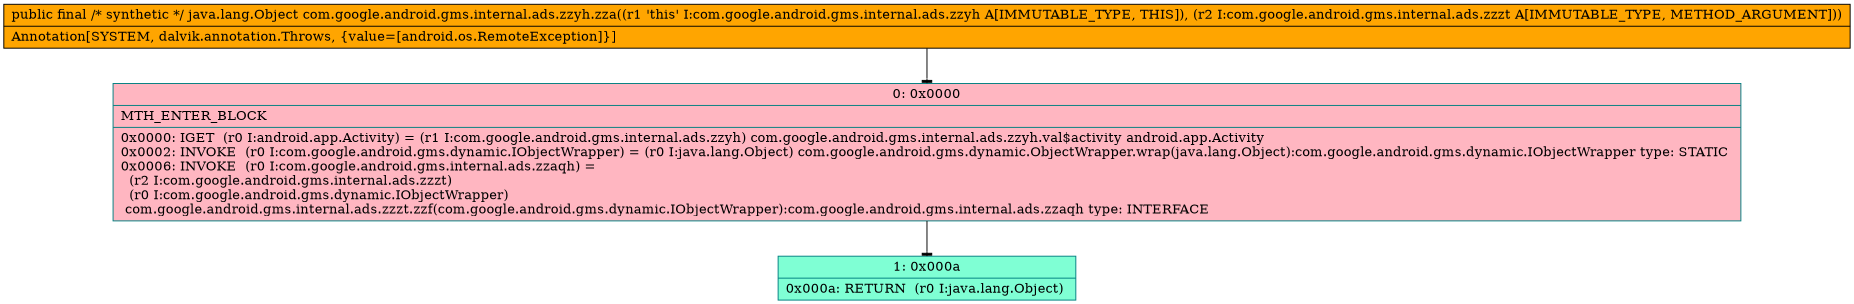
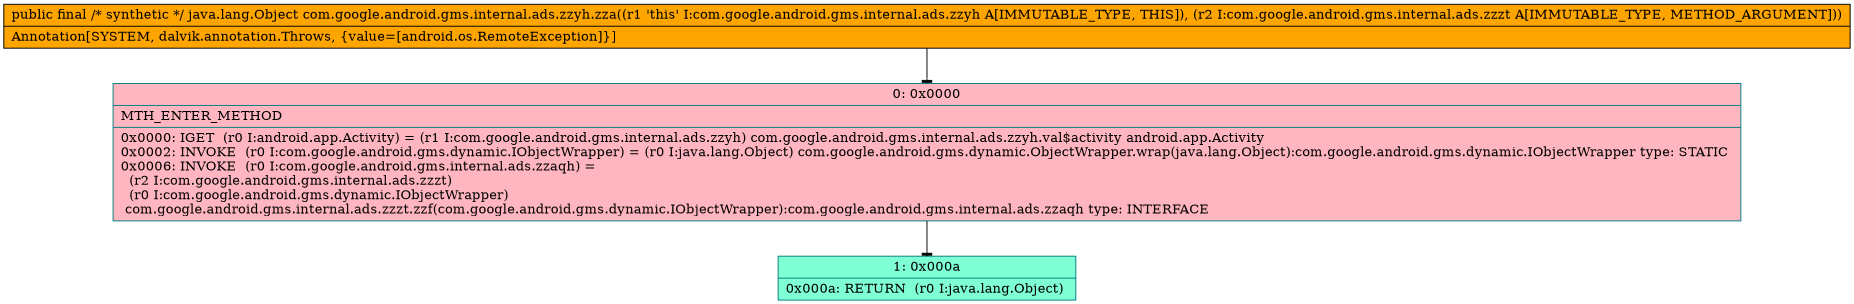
node "0: 0x0000": text "MTH_ENTER_BLOCK" -> "MTH_ENTER_METHOD"
